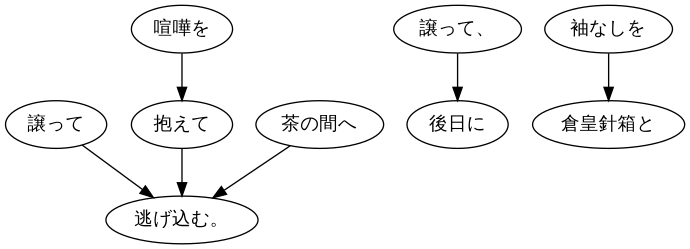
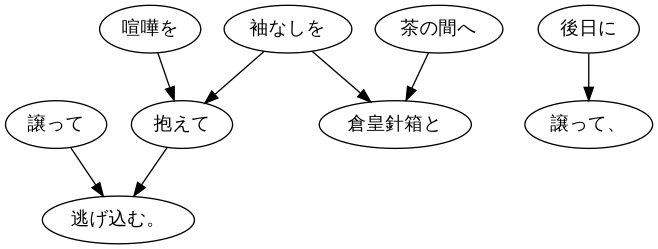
edge "譲って、" -> "後日に": reversed
edge "袖なしを" -> "抱えて": added
edge "茶の間へ" -> "逃げ込む。": now "茶の間へ" -> "倉皇針箱と"
